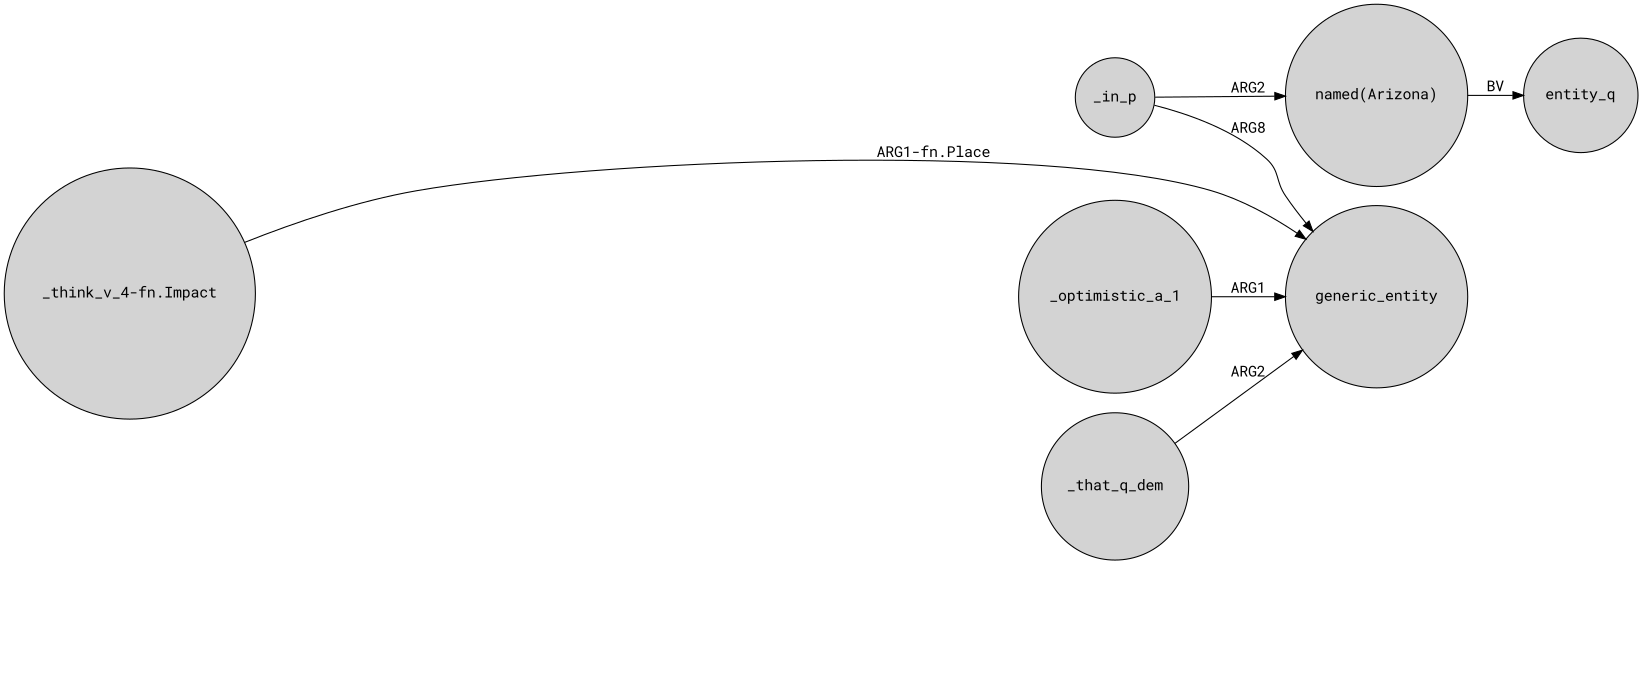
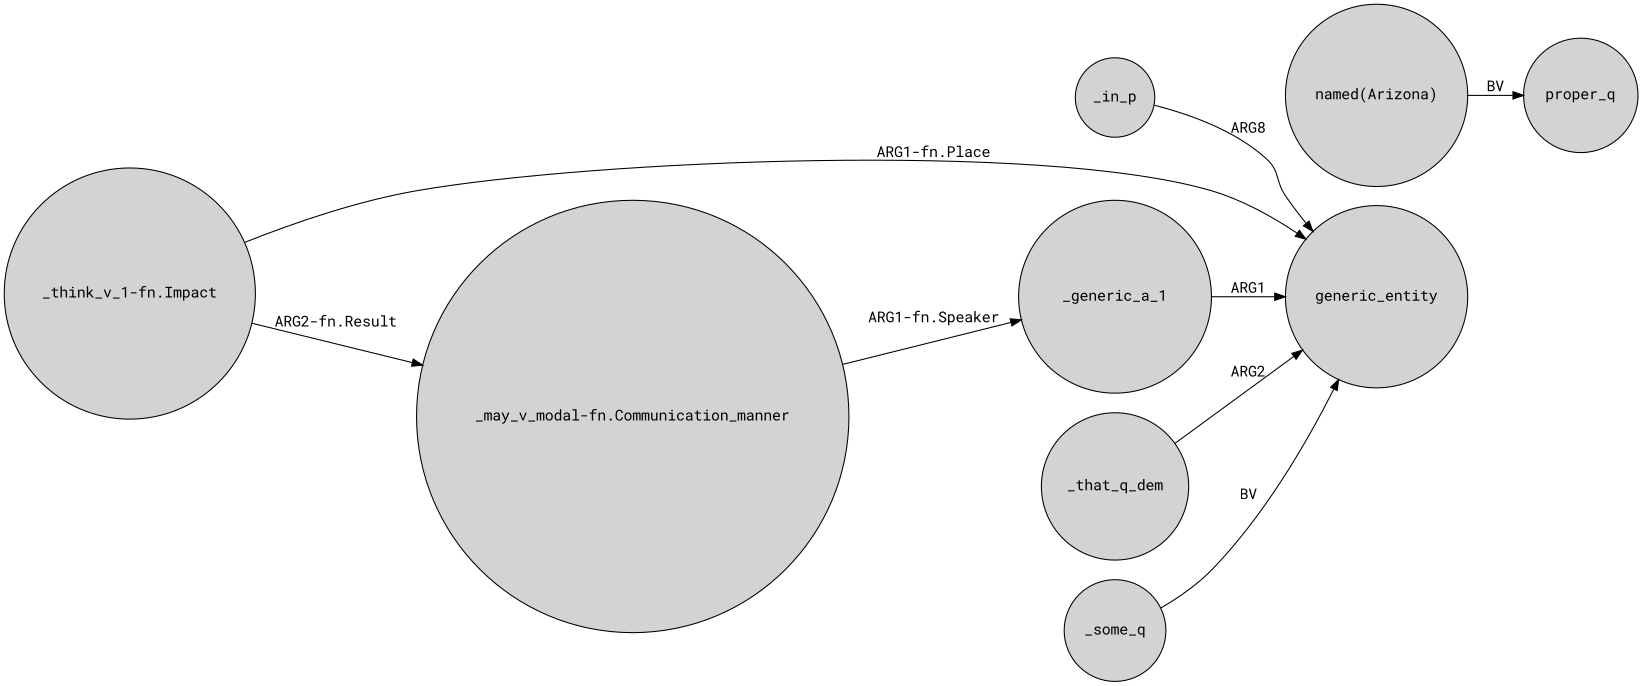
node "entity_q": label "entity_q" -> "proper_q"
edge "_in_p" -> "named(Arizona)": removed, label "ARG2"
node "_think_v_4-fn.Impact": label "_think_v_4-fn.Impact" -> "_think_v_1-fn.Impact"
node "_optimistic_a_1": label "_optimistic_a_1" -> "_generic_a_1"
node "_may_v_modal-fn.Communication_manner": added
node "_some_q": added
